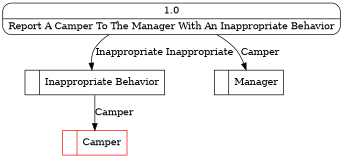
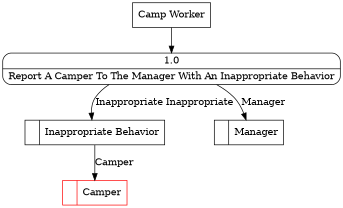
node "Camp Worker": added
edge "1.0" -> "Manager": label "Camper" -> "Manager"
